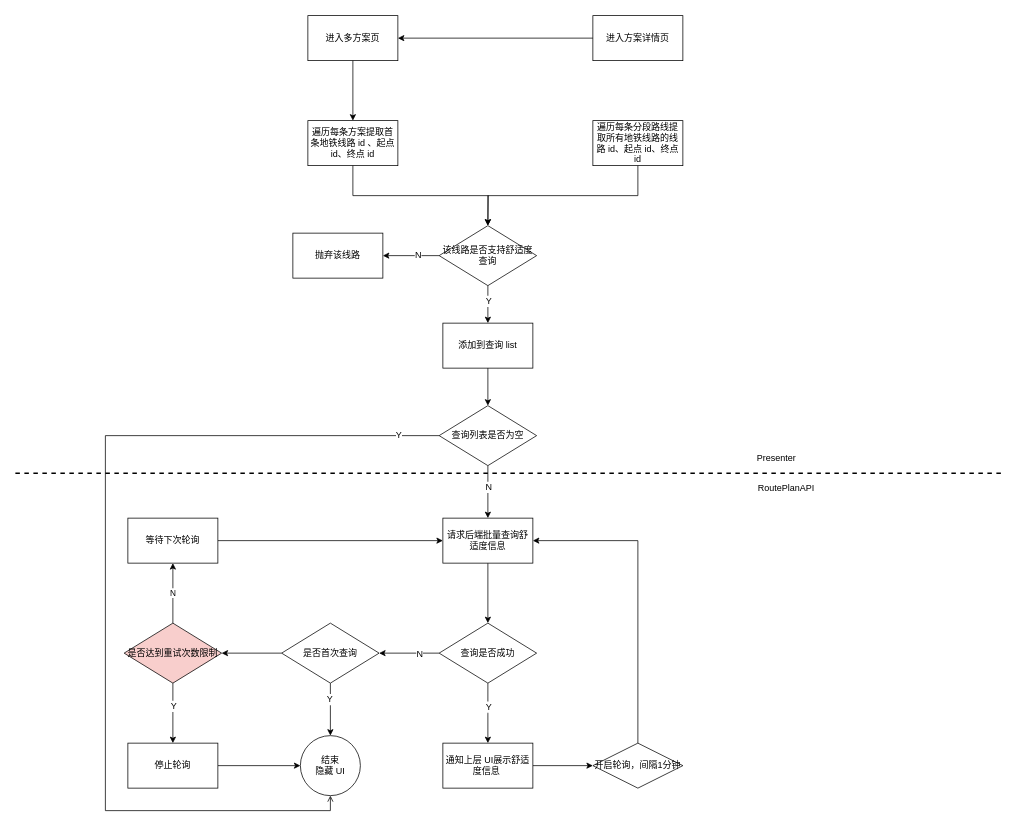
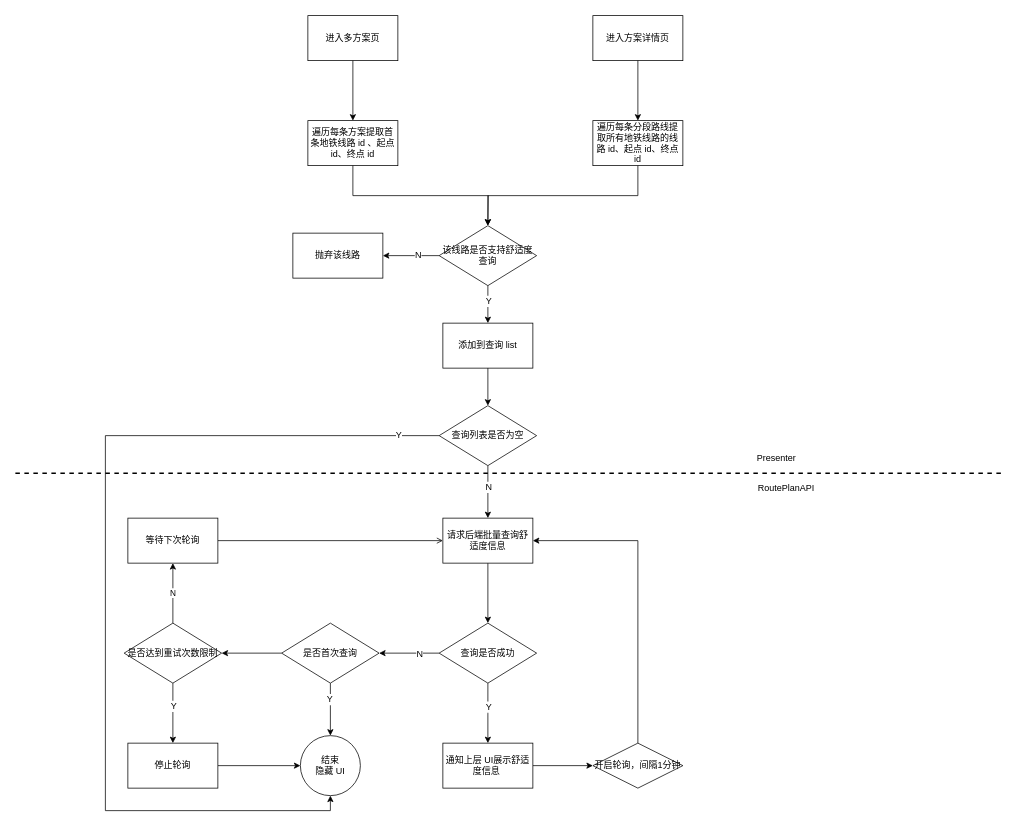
edge "进入方案详情页" -> "进入多方案页": now "进入方案详情页" -> "遍历每条分段路线提取所有地铁线路的线路 id、起点 id、终点 id"
edge "等待下次轮询" -> "请求后端批量查询舒适度信息": arrowhead classic -> open
node "是否达到重试次数限制": fillcolor #f8cecc -> #ffffff
edge "查询列表是否为空" -> "结束 隐藏 UI": arrowhead open -> classic
